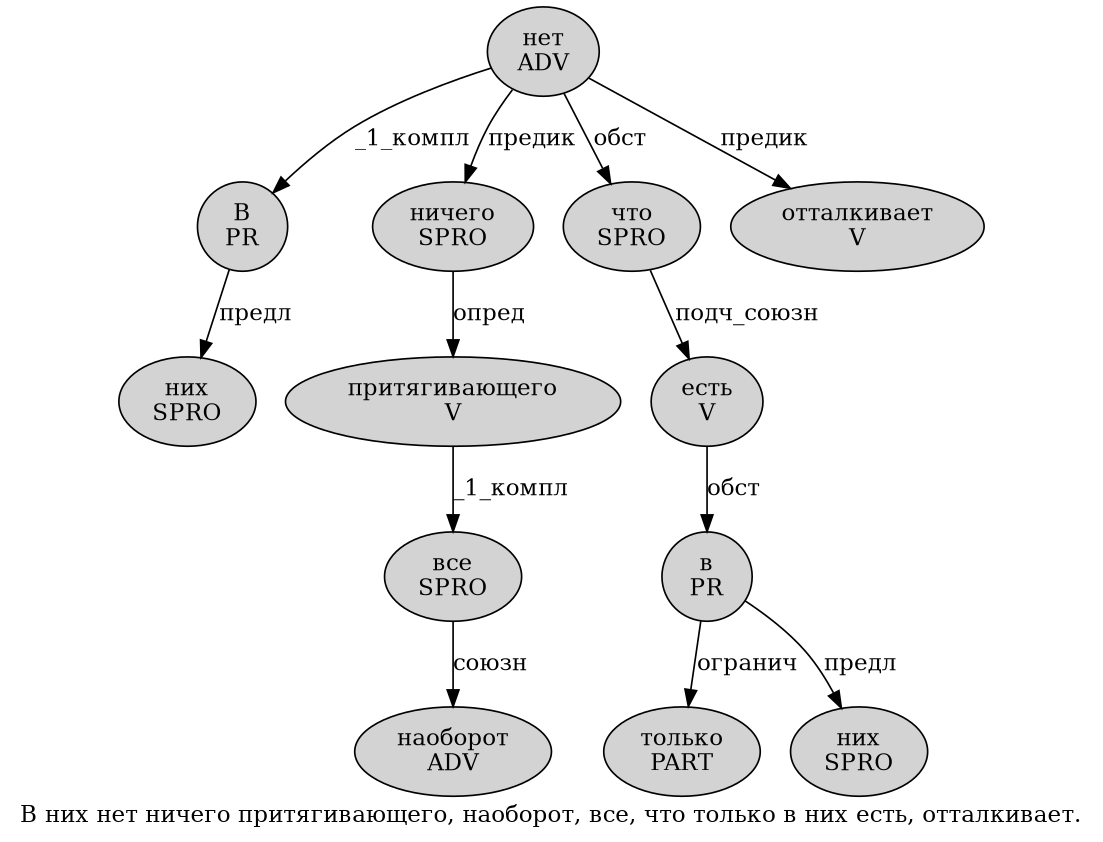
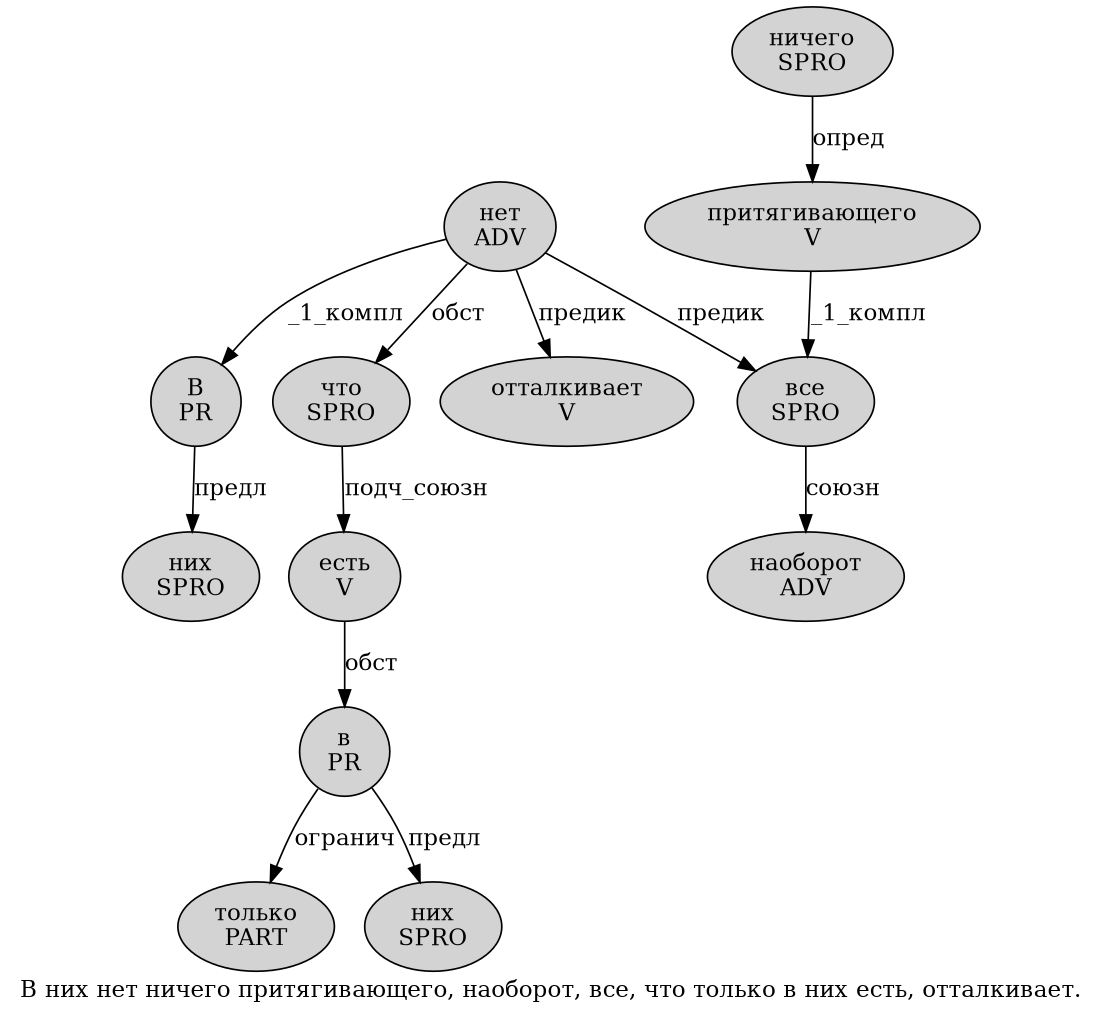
edge "нет ADV" -> "ничего SPRO": now "нет ADV" -> "все SPRO"
